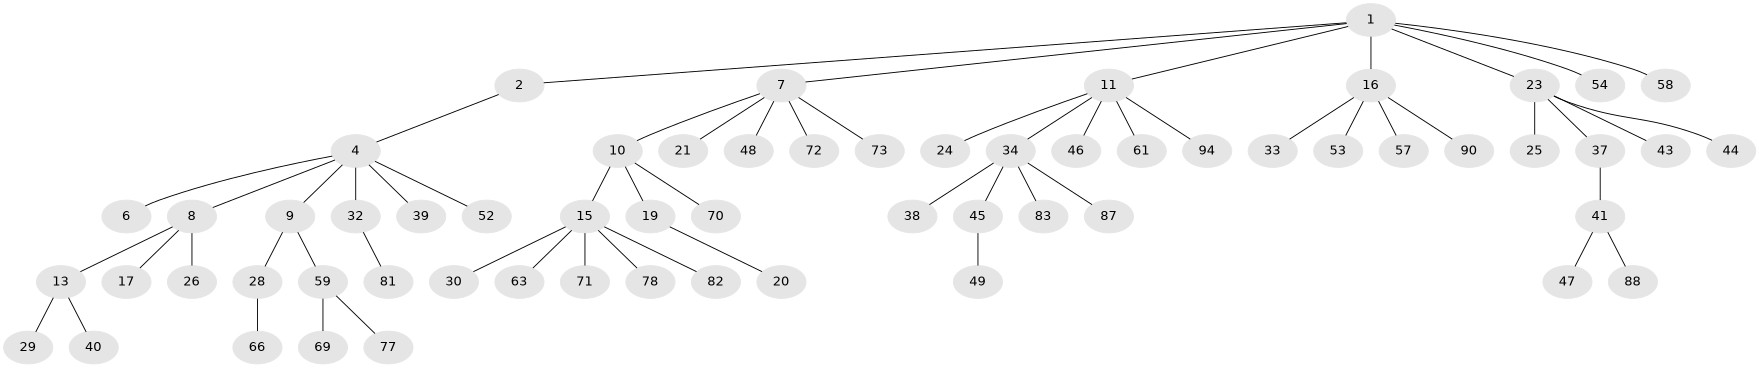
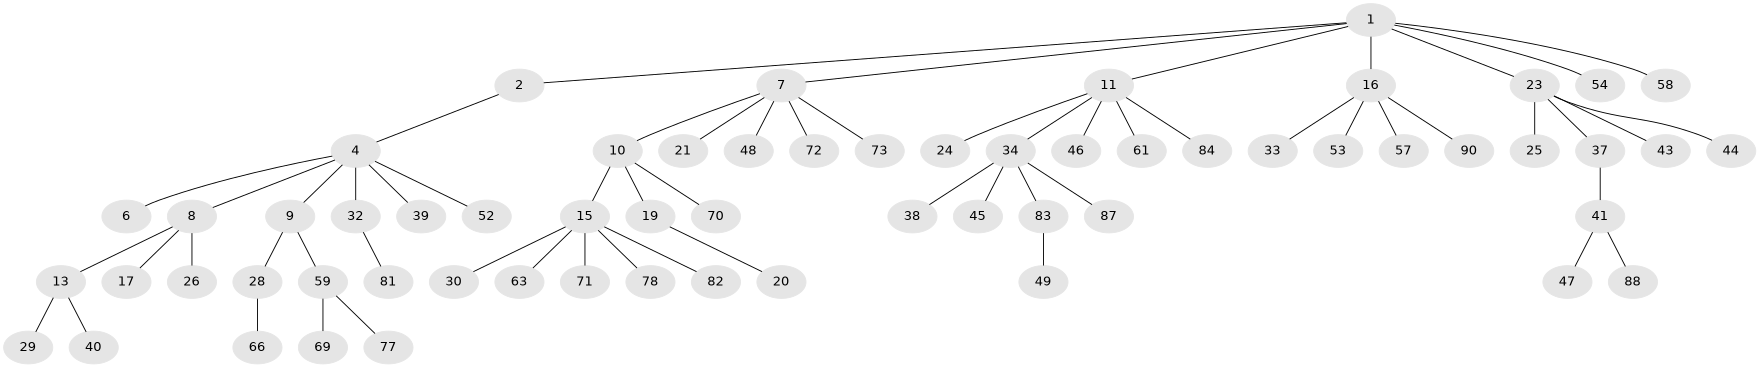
node "94": label "94" -> "84"
edge "45" -- "49": now "83" -- "49"
